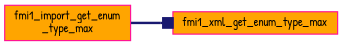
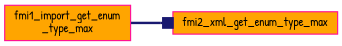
node "fmi1_xml_get_enum_type_max": label "fmi1_xml_get_enum_type_max" -> "fmi2_xml_get_enum_type_max"
